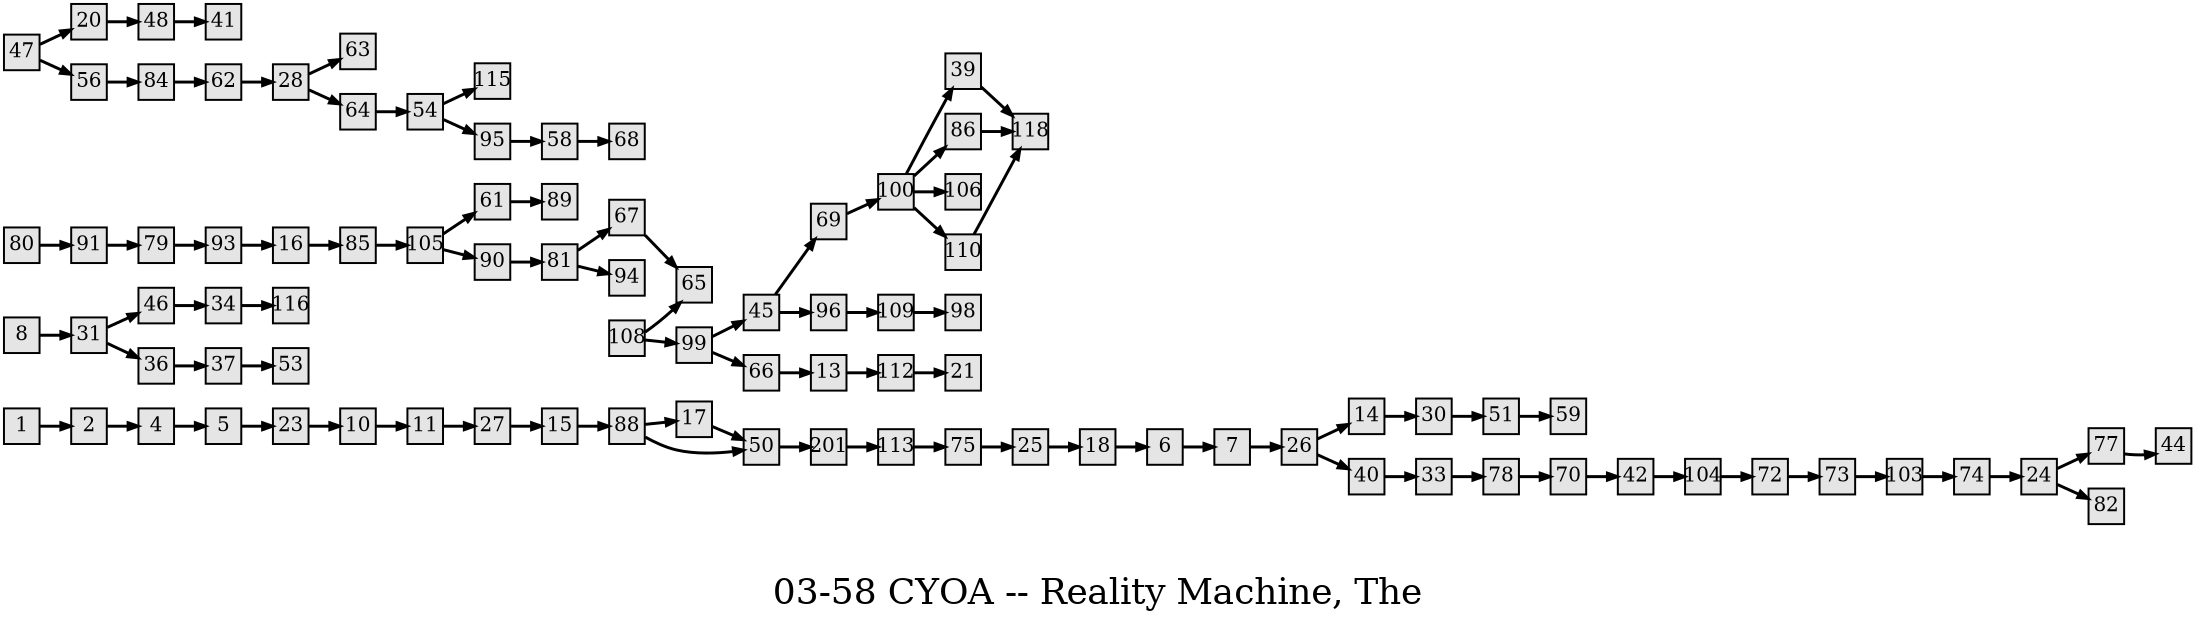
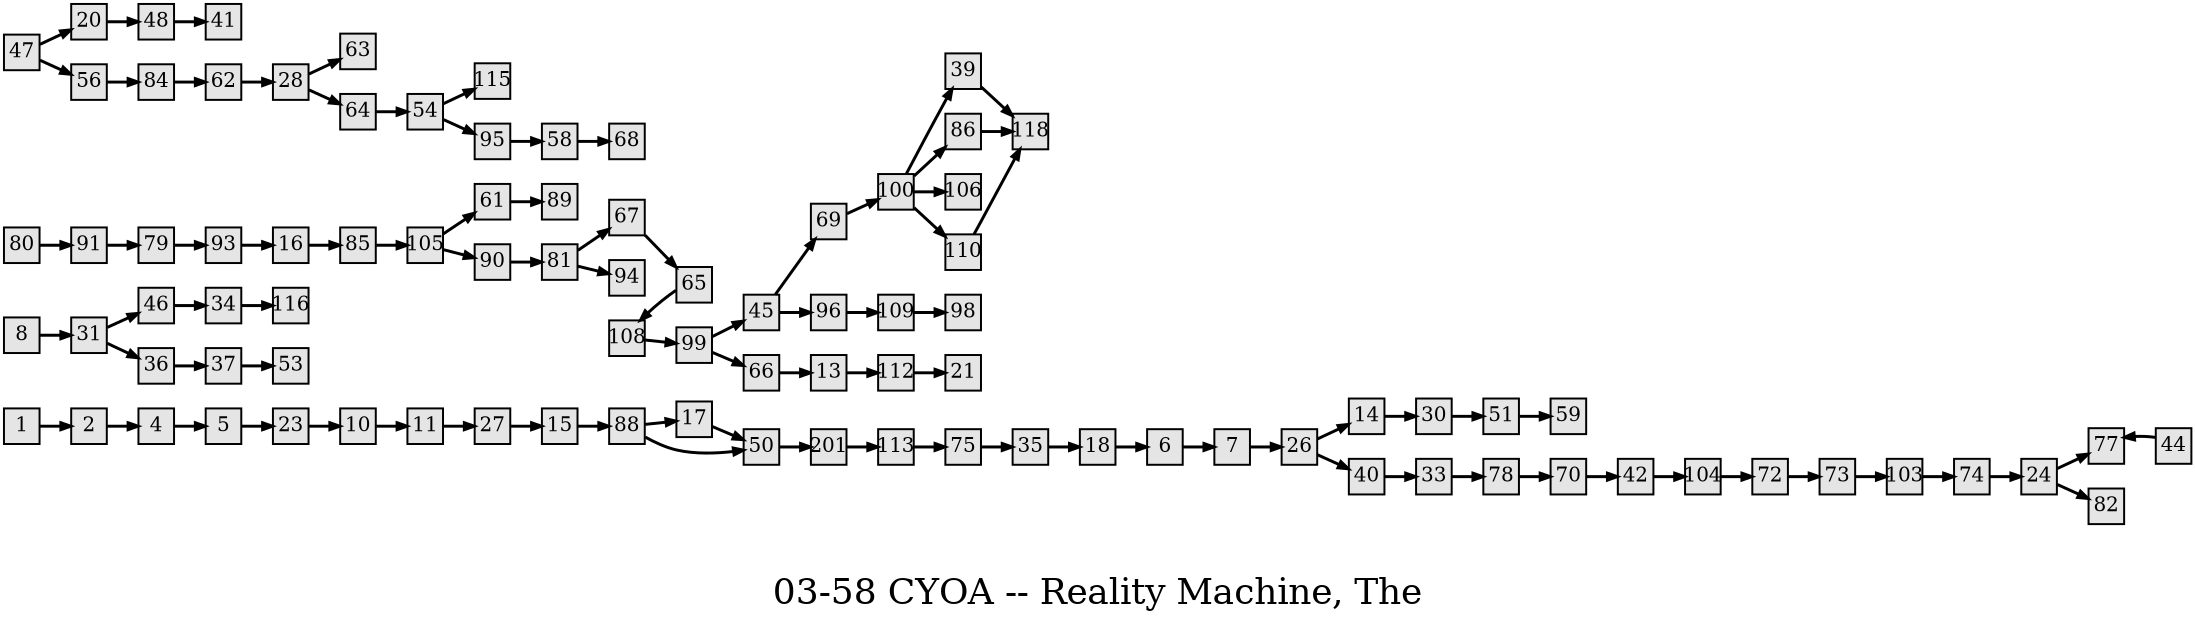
edge "108" -> "65": reversed
node "25": label "25" -> "35"
edge "77" -> "44": reversed
